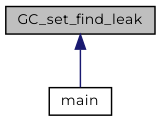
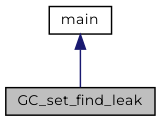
edge "main" -> "GC_set_find_leak": reversed
